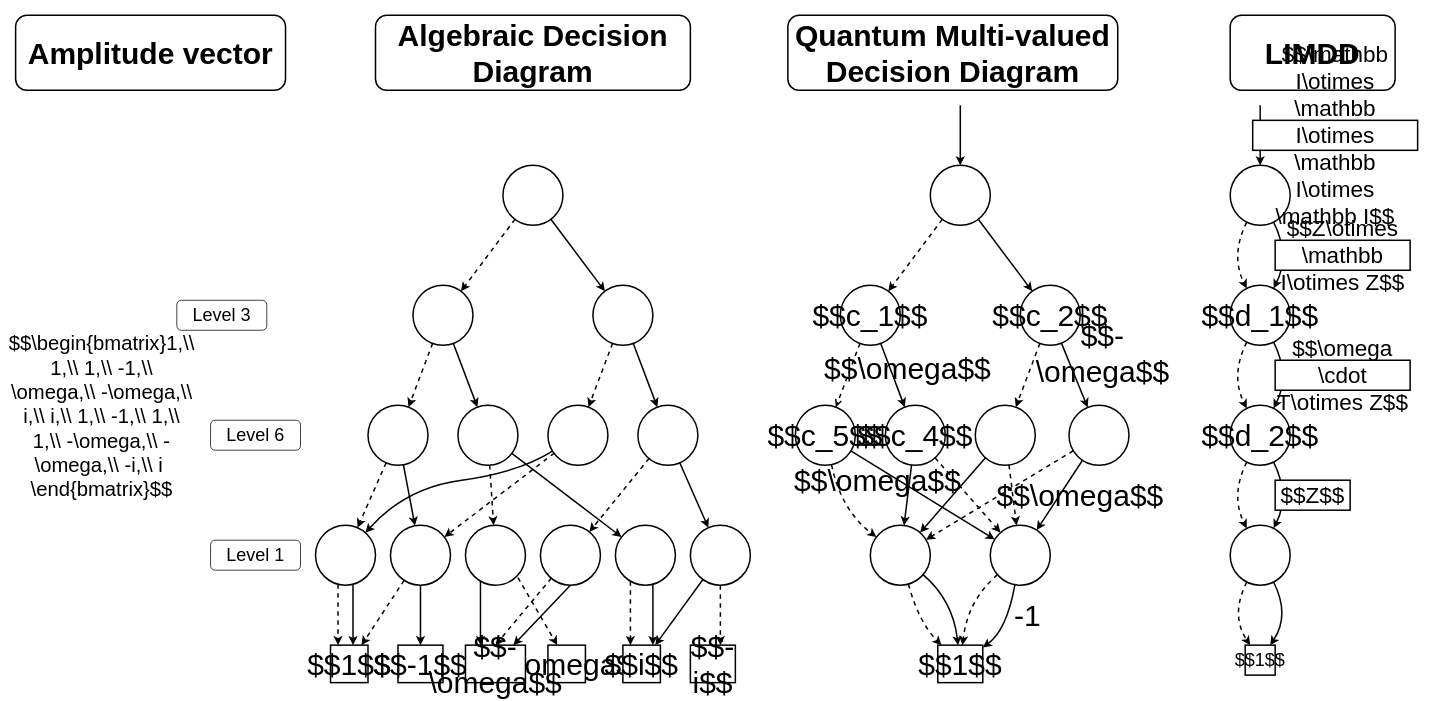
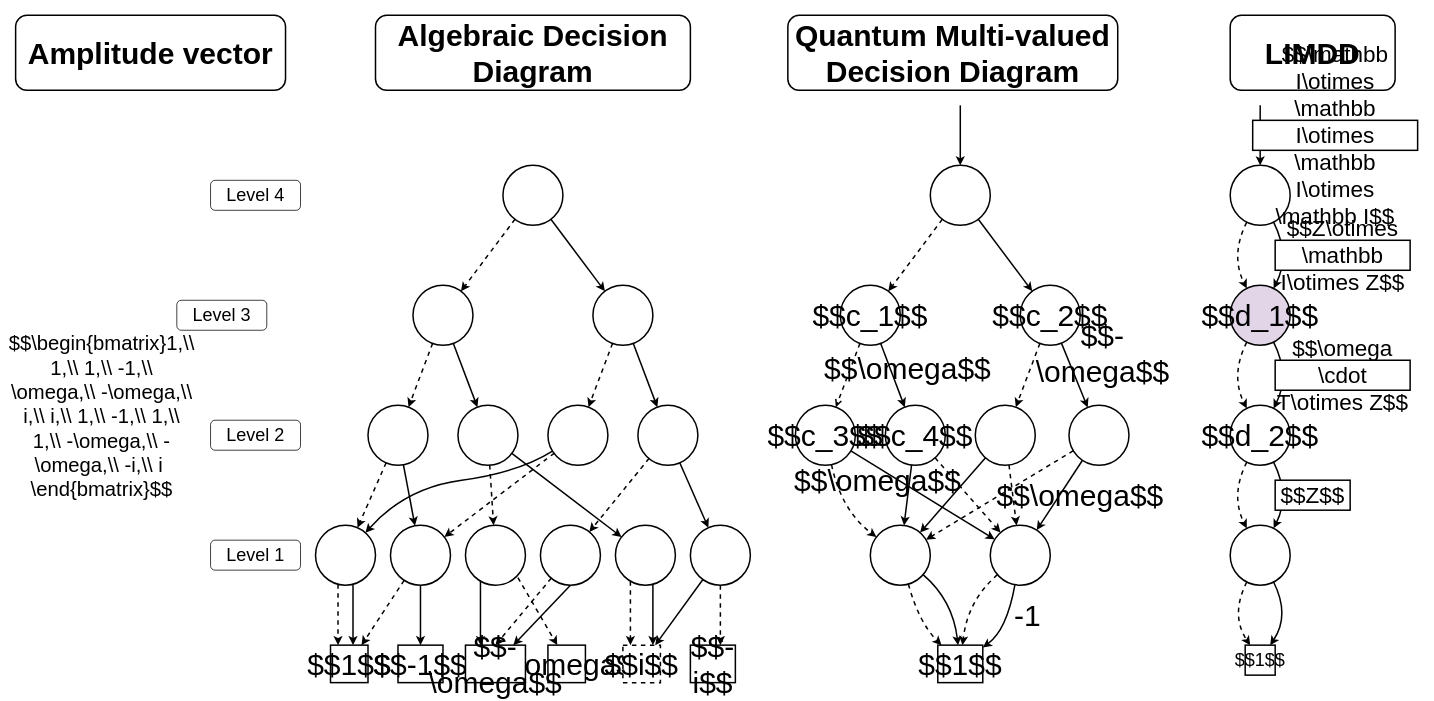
node "Level 4": added
node "$$d_1$$": fillcolor #ffffff -> #e1d5e7
node "Level 6": label "Level 6" -> "Level 2"
node "$$c_5$$": label "$$c_5$$" -> "$$c_3$$"
node "$$i$$": style solid -> dashed
